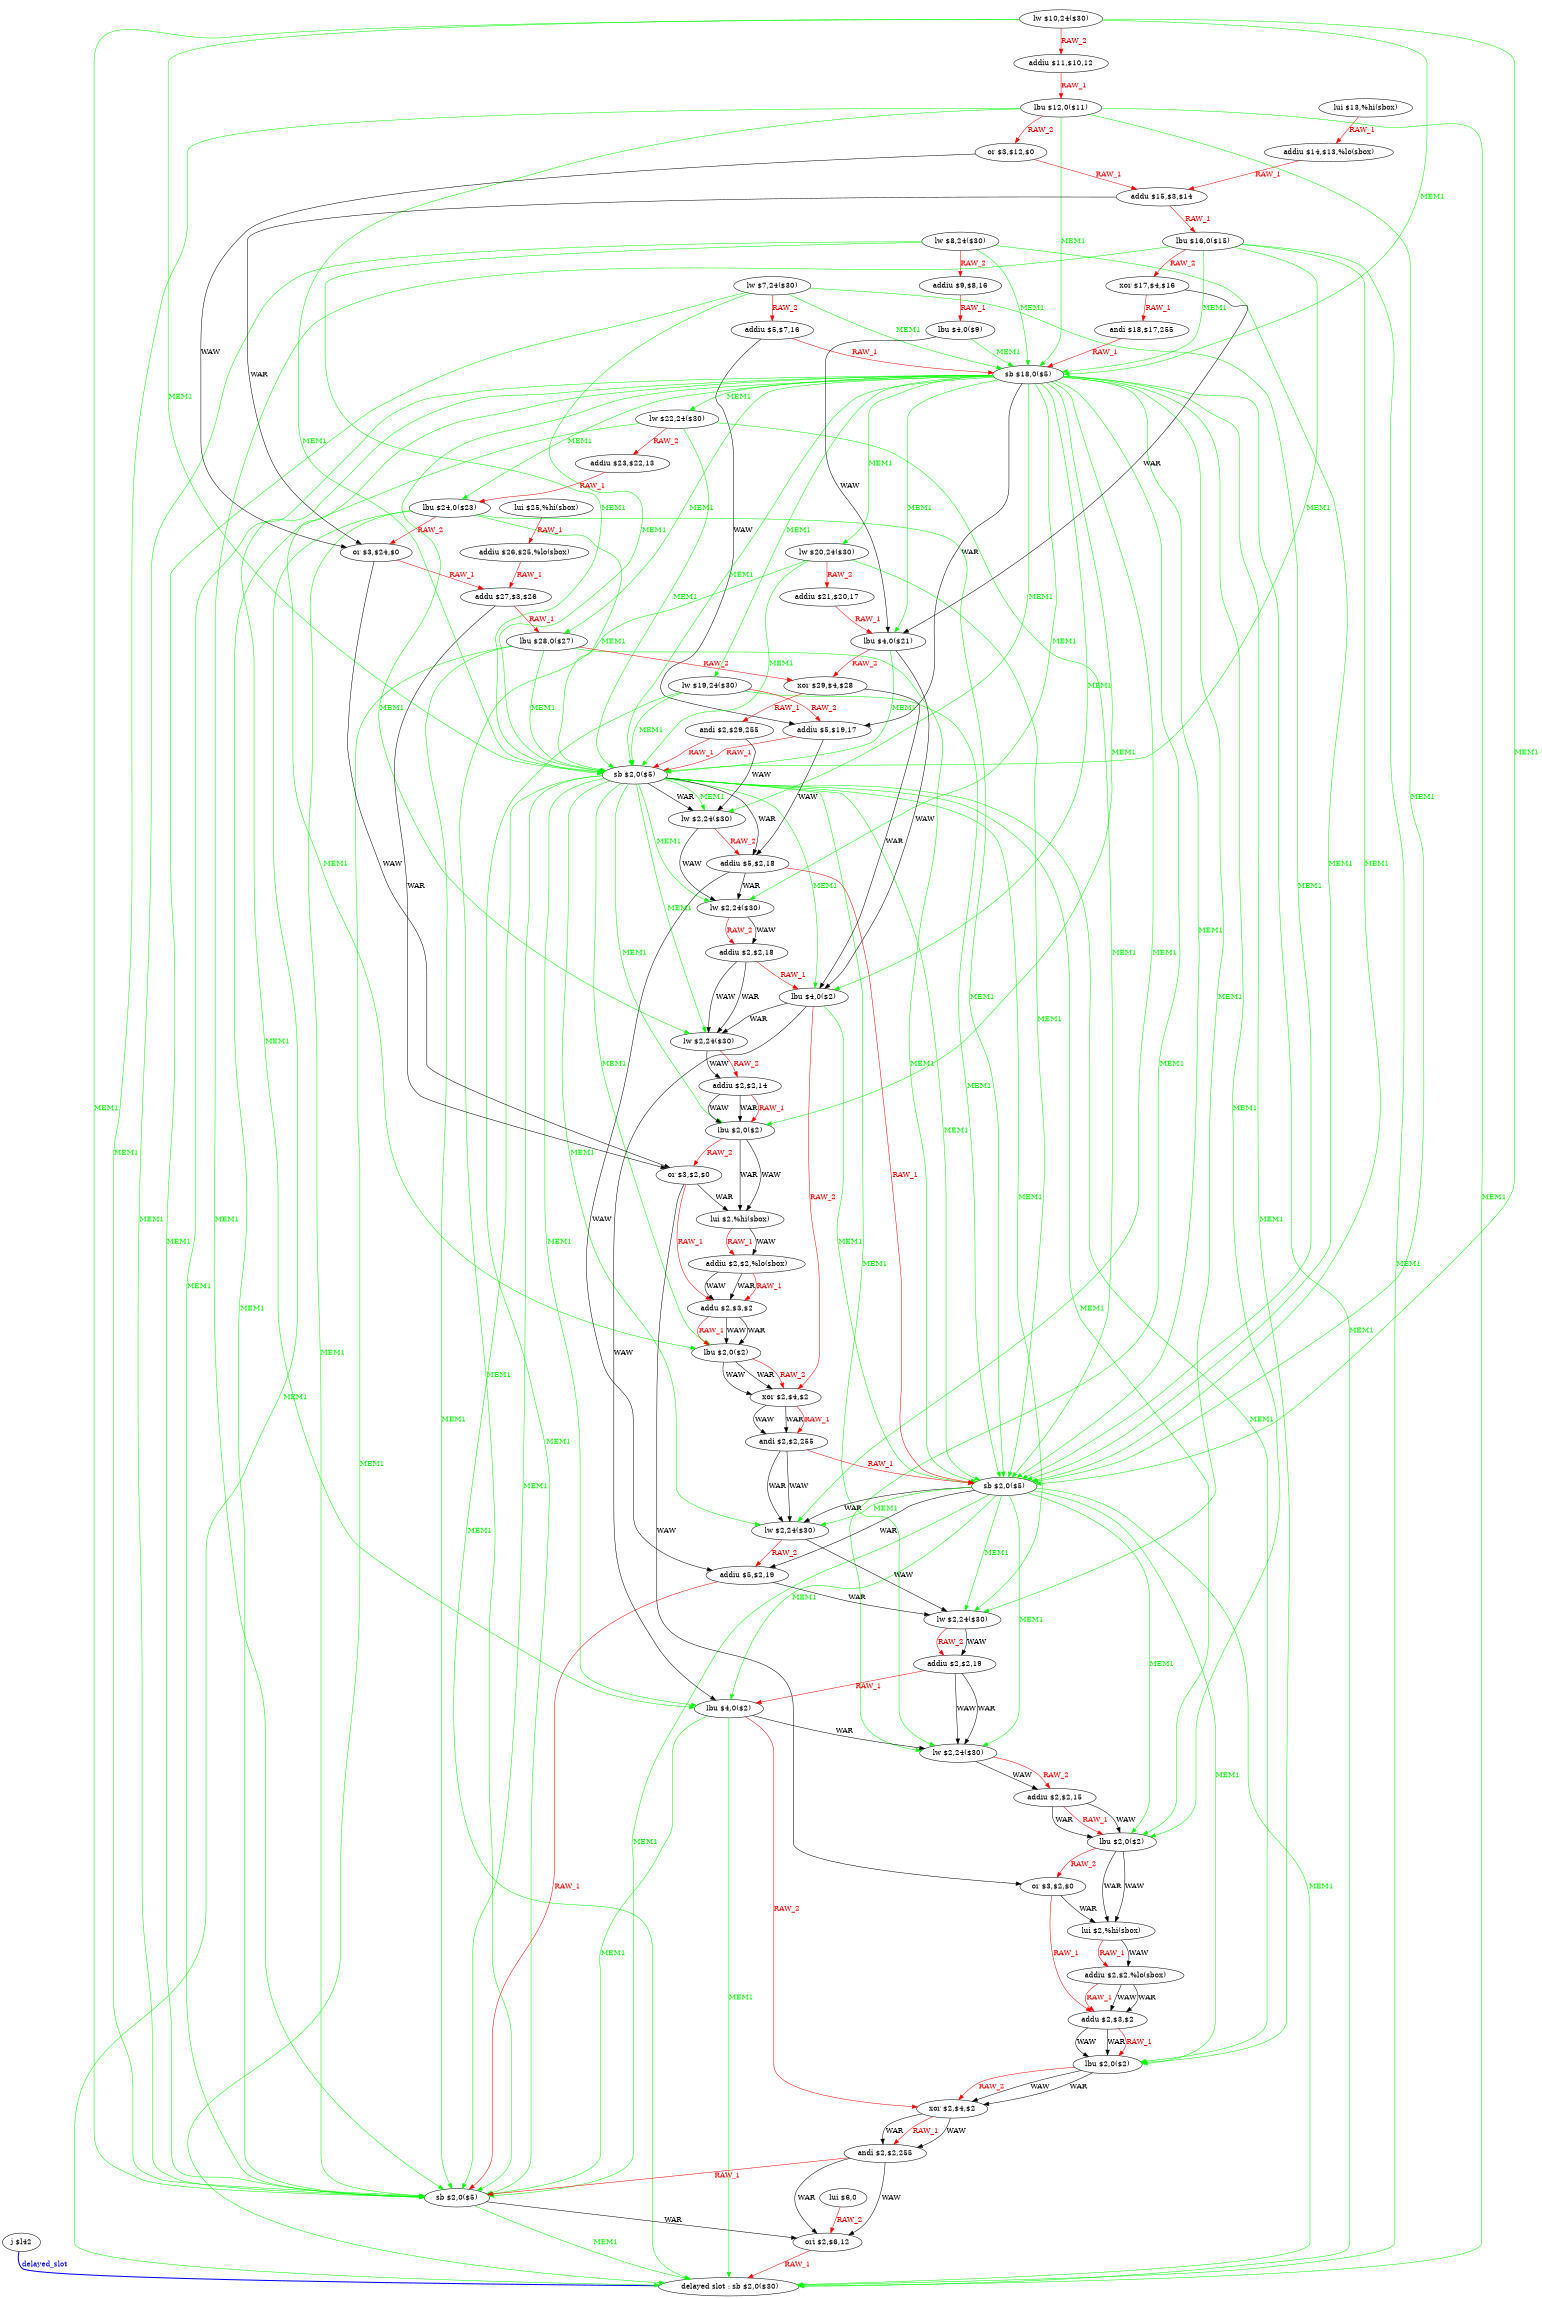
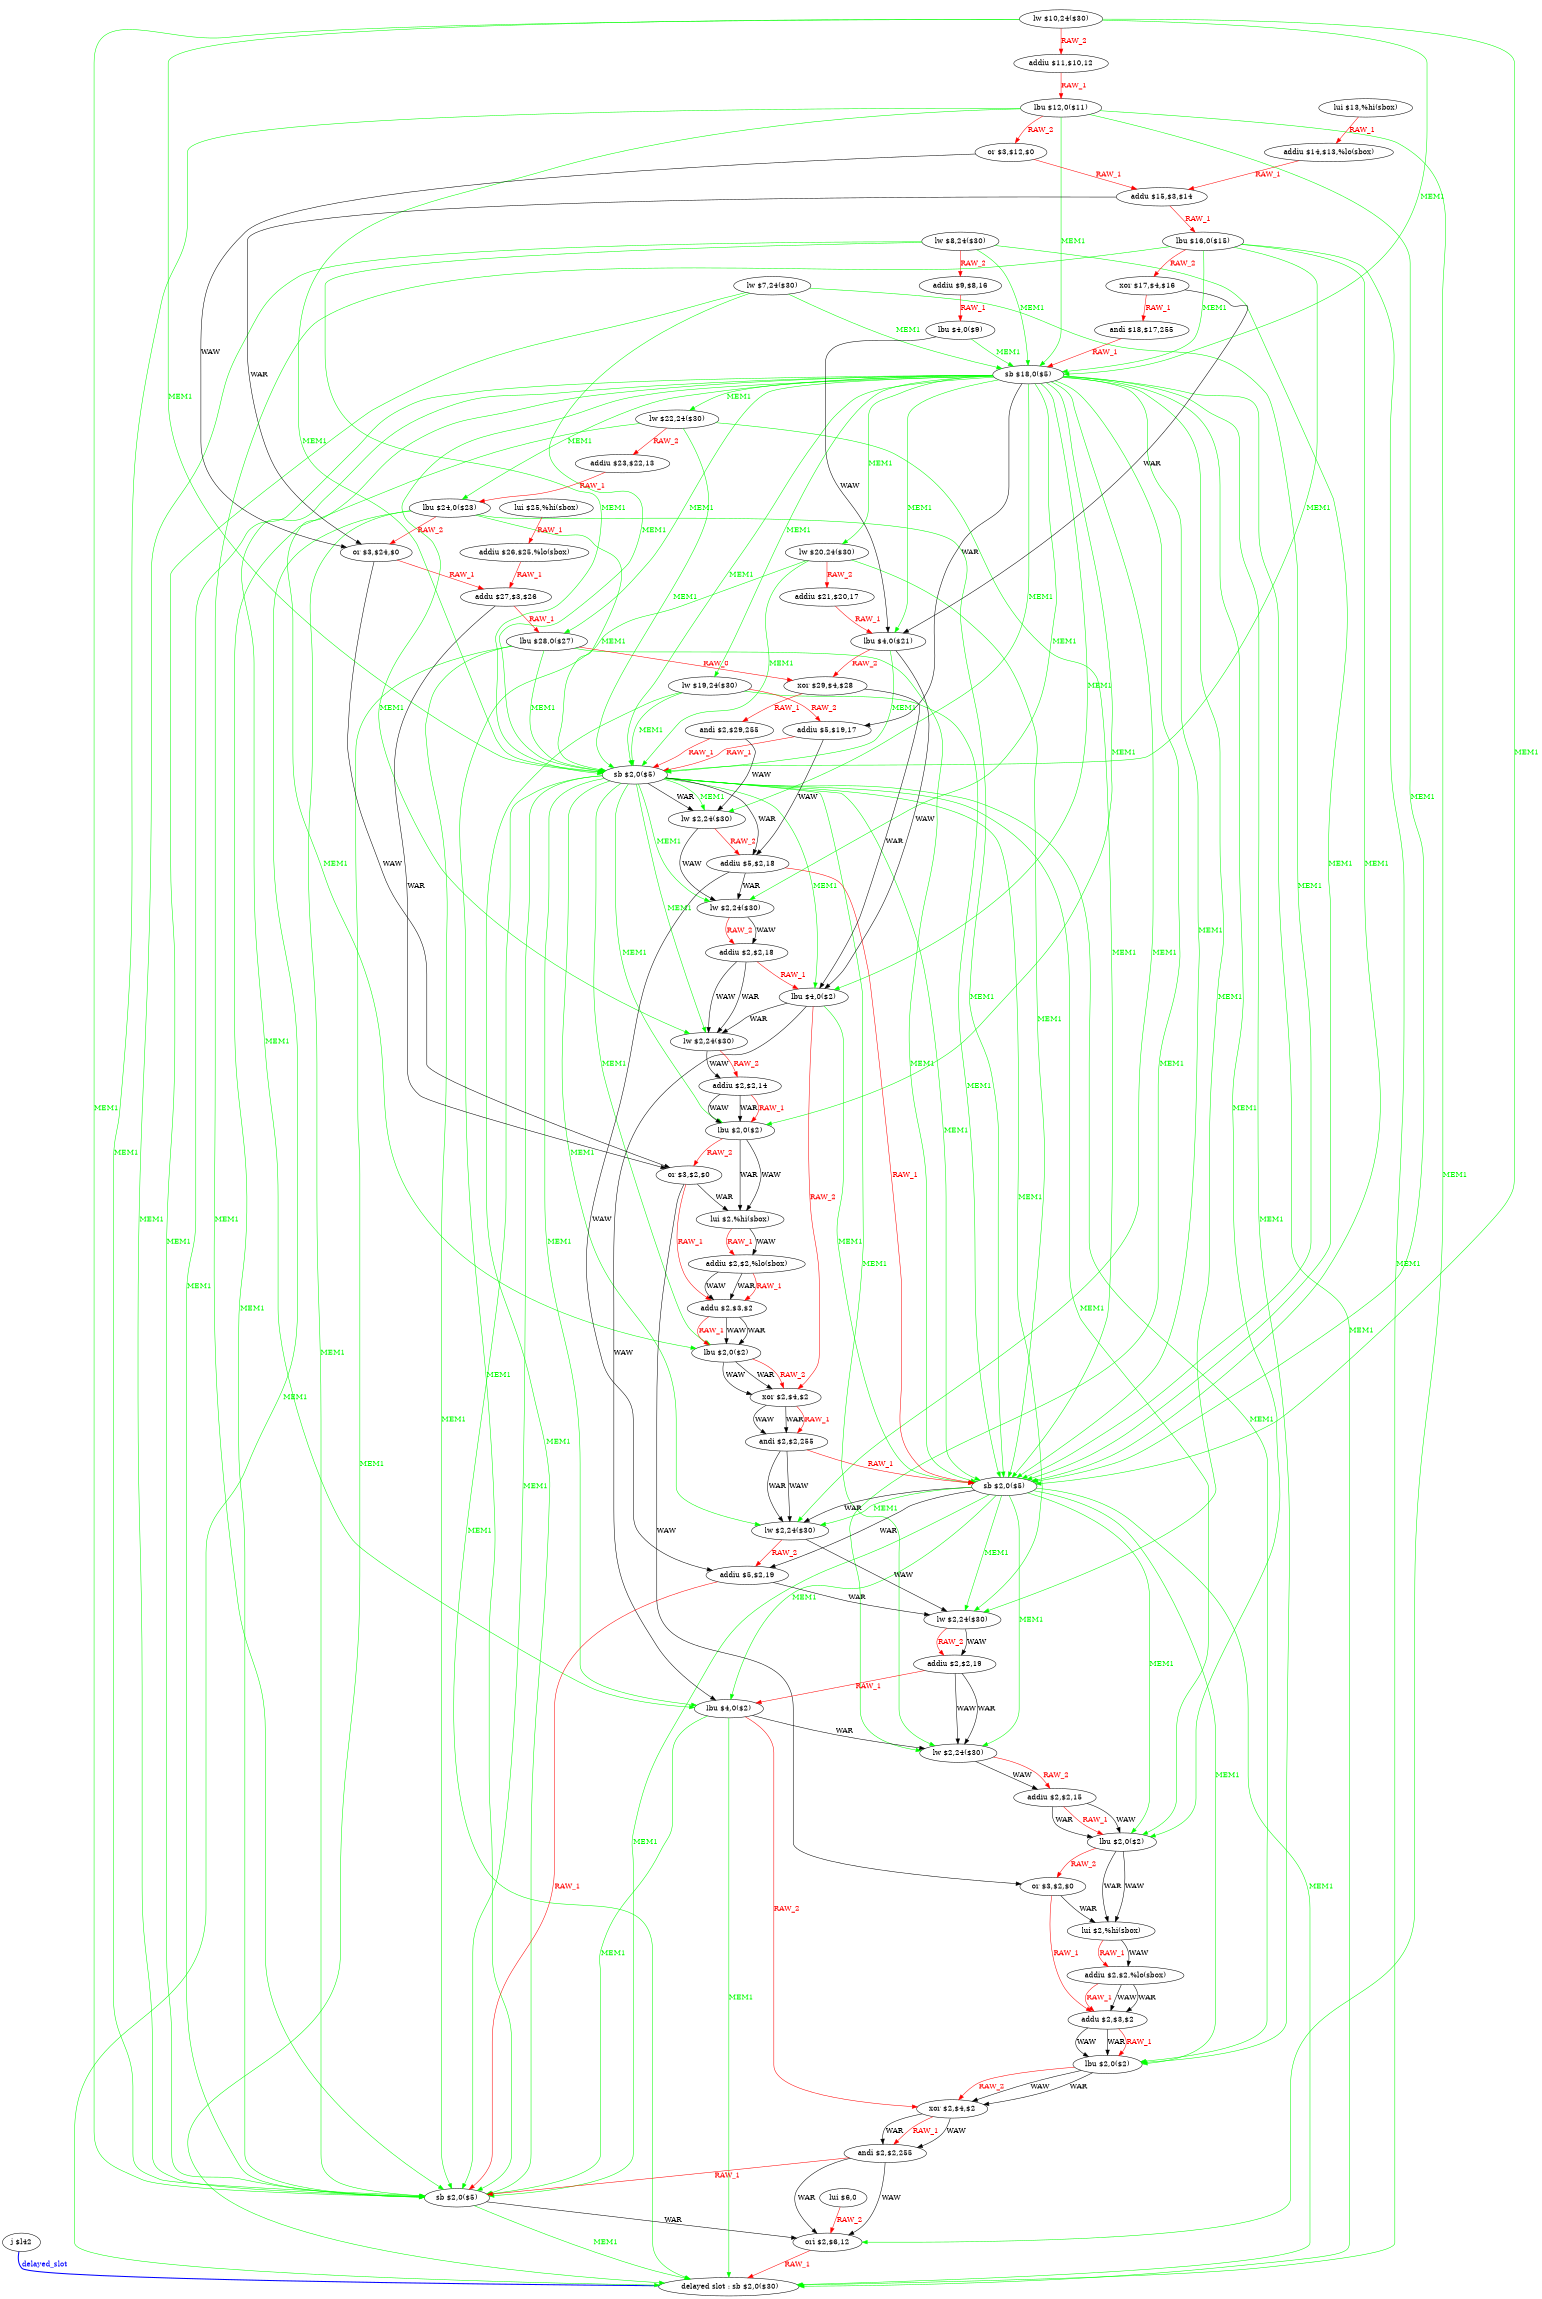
node "addiu $5,$7,16": removed
edge "lbu $28,0($27)" -> "xor $29,$4,$28": label "RAW_2" -> "RAW_0"
edge "lbu $12,0($11)" -> "delayed slot : sb $2,0($30)": now "lbu $12,0($11)" -> "ori $2,$6,12"
